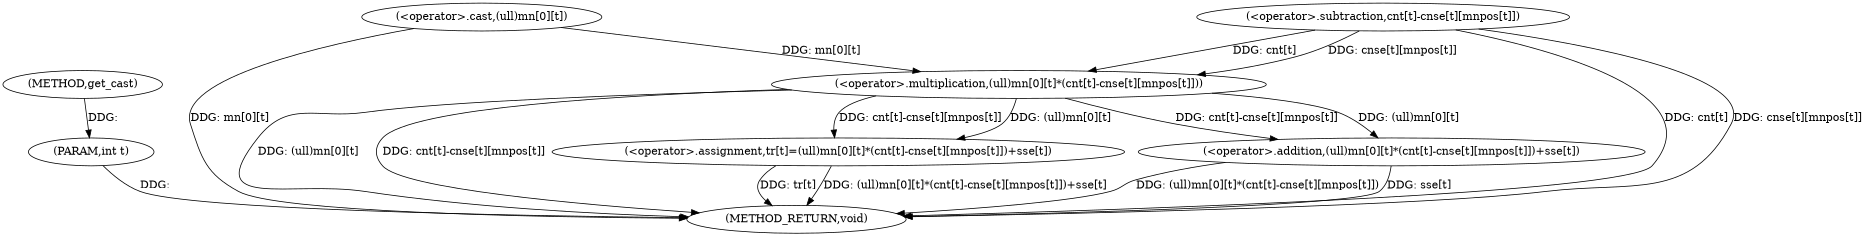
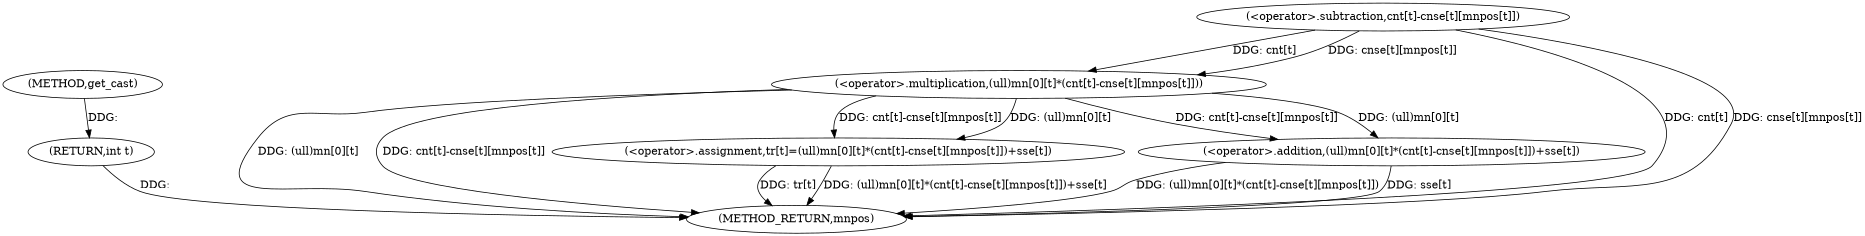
node "(<operator>.cast,(ull)mn[0][t])": removed
node "(PARAM,int t)": label "(PARAM,int t)" -> "(RETURN,int t)"
node "(METHOD_RETURN,void)": label "(METHOD_RETURN,void)" -> "(METHOD_RETURN,mnpos)"
